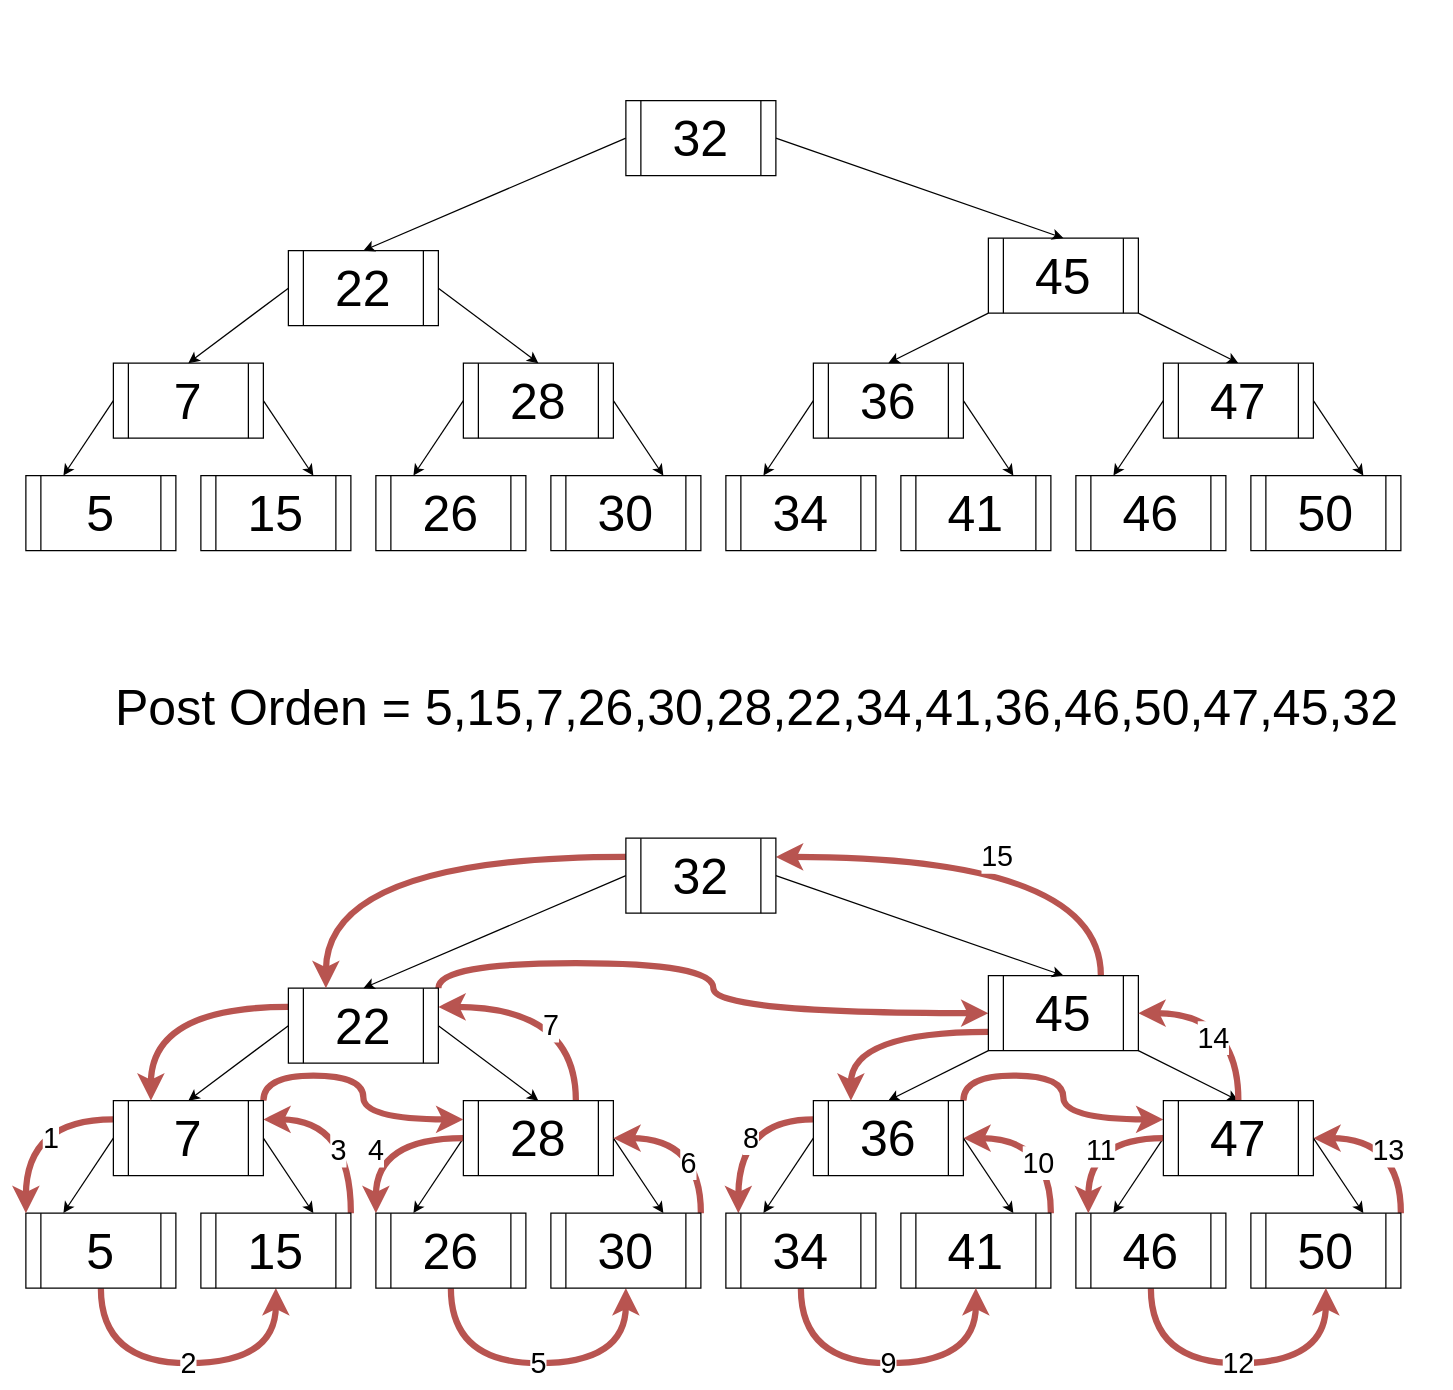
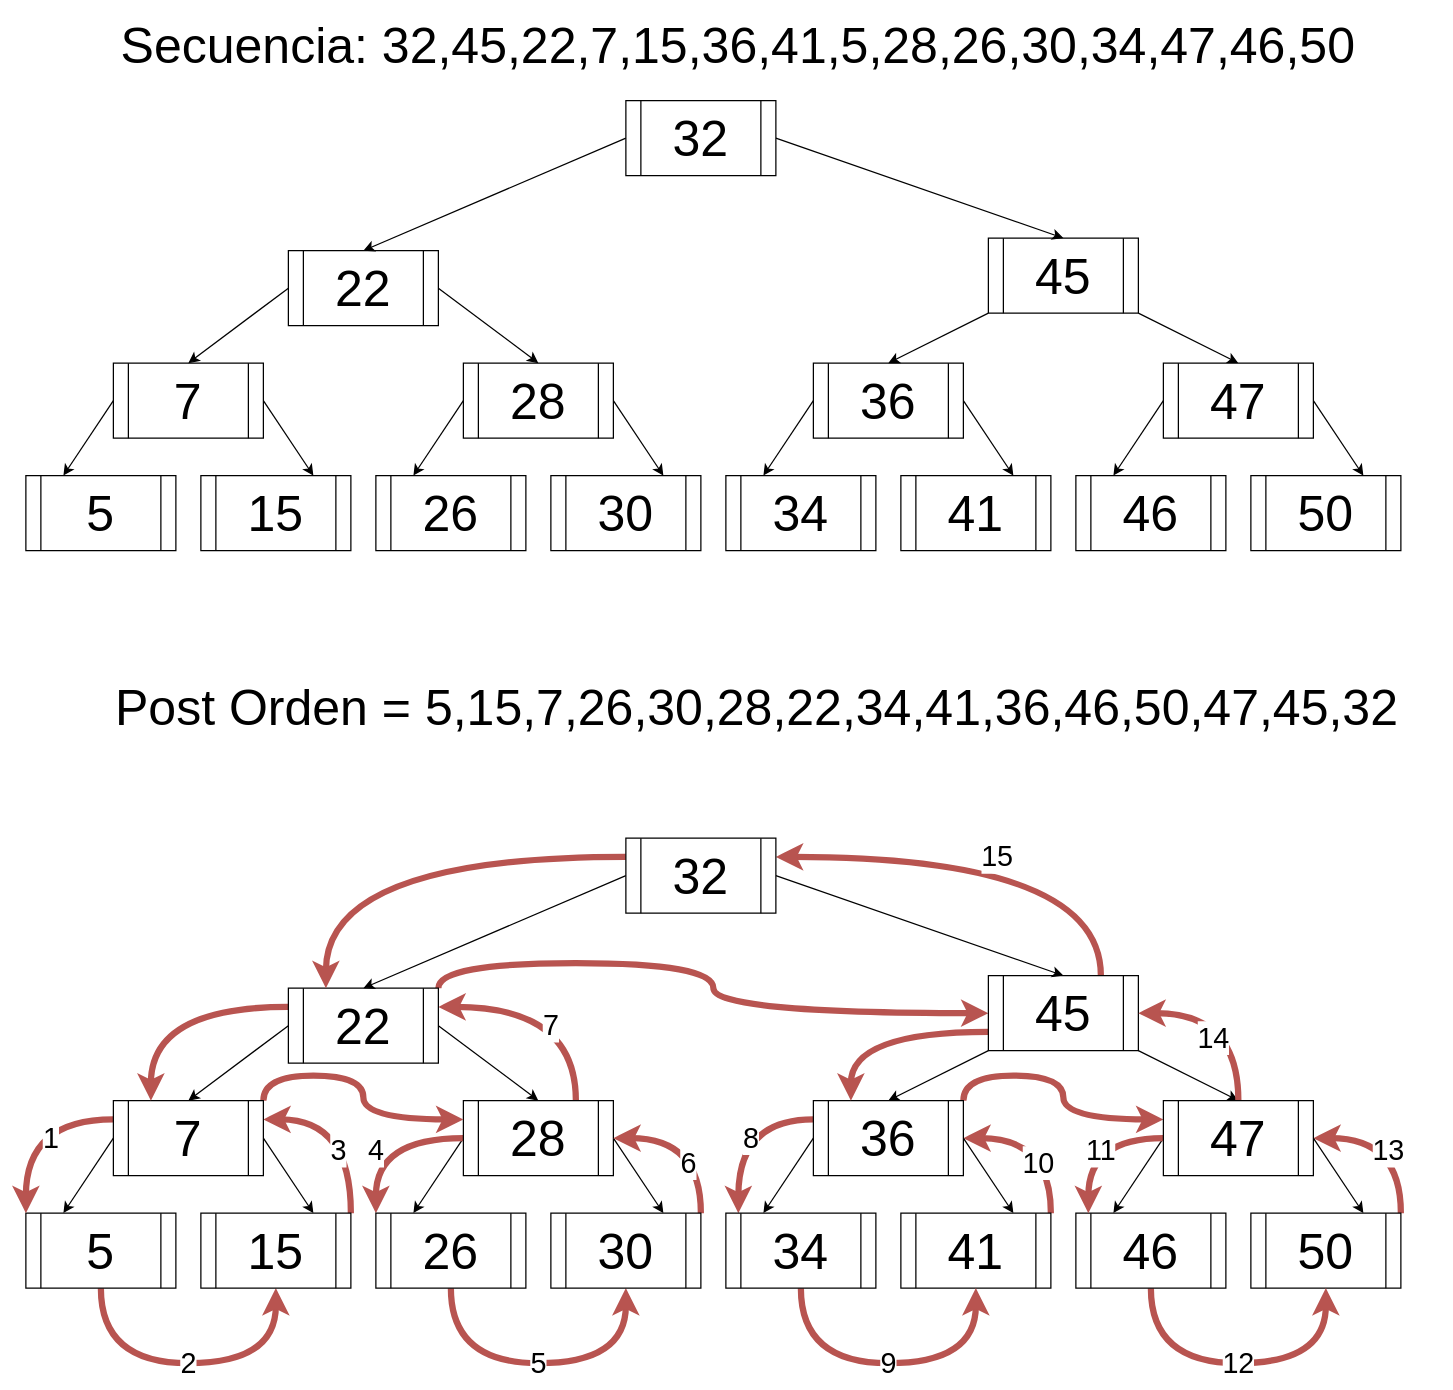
node "Secuencia: 32,45,22,7,15,36,41,5,28,26,30,34,47,46,50": added
